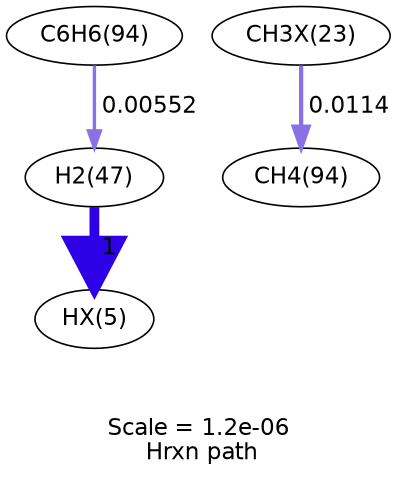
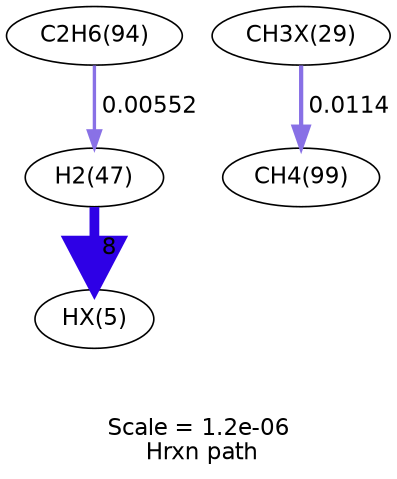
node "C6H6(94)": label "C6H6(94)" -> "C2H6(94)"
node "CH3X(23)": label "CH3X(23)" -> "CH3X(29)"
node "CH4(94)": label "CH4(94)" -> "CH4(99)"
edge "H2(47)" -> "HX(5)": label " 1" -> " 8"
